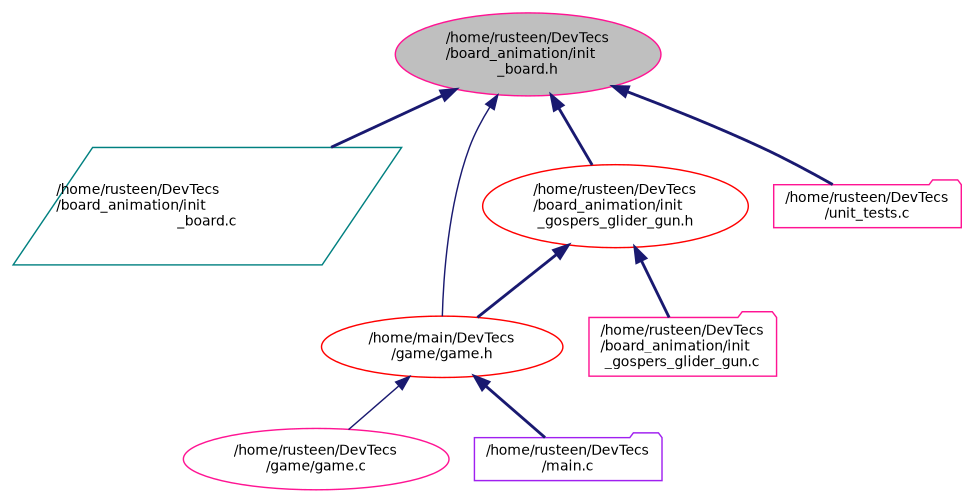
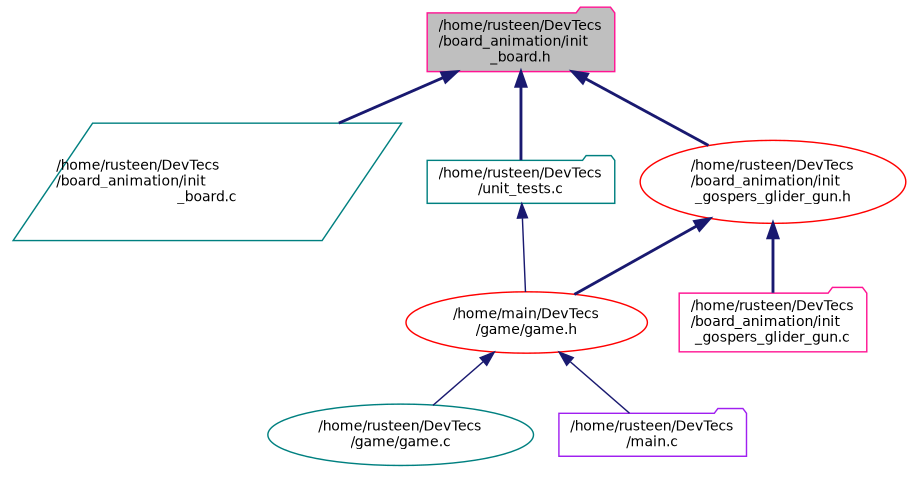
node "/home/rusteen/DevTecs /board_animation/init _board.h": shape ellipse -> folder
node "/home/rusteen/DevTecs /unit_tests.c": color deeppink -> teal
edge "/home/main/DevTecs /game/game.h" -> "/home/rusteen/DevTecs /board_animation/init _board.h": now "/home/main/DevTecs /game/game.h" -> "/home/rusteen/DevTecs /unit_tests.c"
edge "/home/rusteen/DevTecs /main.c" -> "/home/main/DevTecs /game/game.h": style bold -> solid
node "/home/rusteen/DevTecs /game/game.c": color deeppink -> teal
